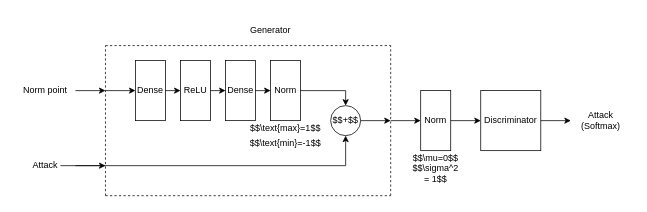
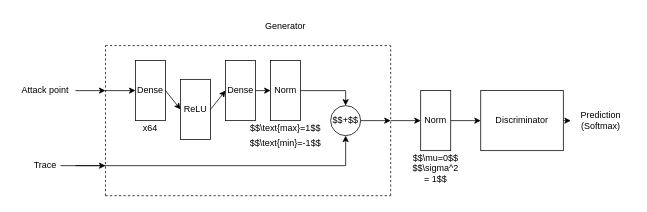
node "Generator": moved (270, 30) -> (285, 27)
node "Norm point": label "Norm point" -> "Attack point"
node "ReLU": moved (195, 90) -> (195, 109)
node "Discriminator": size 60x60 -> 83x60
node "Attack (Softmax)": label "Attack (Softmax)" -> "Prediction (Softmax)"
node "x64": added
node "Attack": label "Attack" -> "Trace"
